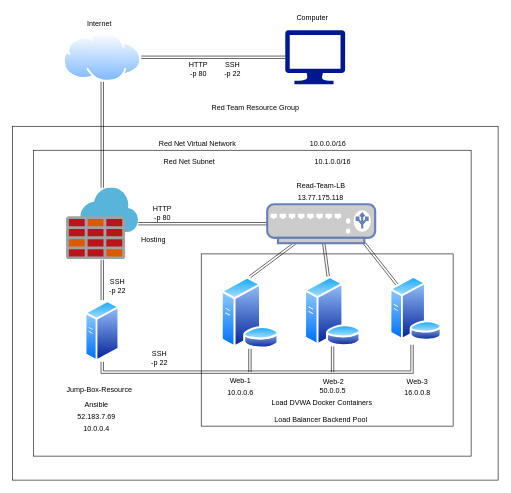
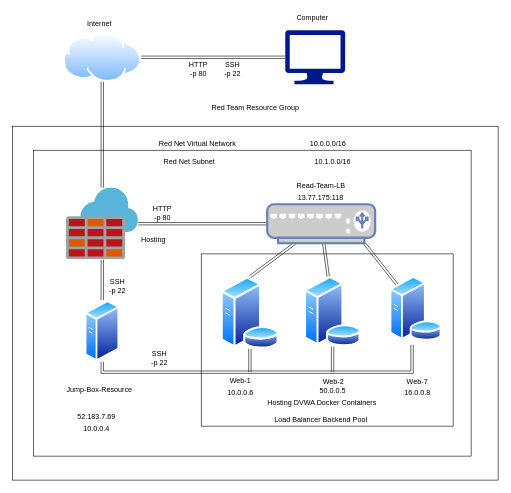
node "Web-3": label "Web-3" -> "Web-7"
node "Load DVWA Docker Containers": label "Load DVWA Docker Containers" -> "Hosting DVWA Docker Containers"
node "Ansible": removed
